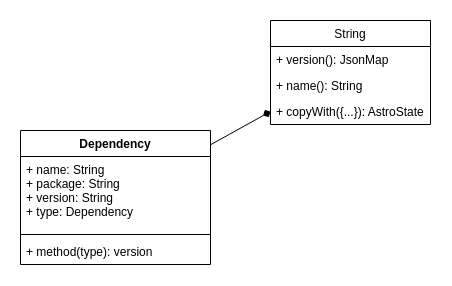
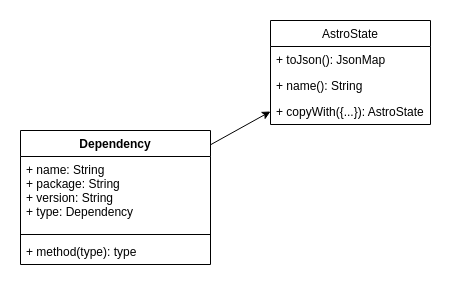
node "String": label "String" -> "AstroState"
node "+ version(): JsonMap": label "+ version(): JsonMap" -> "+ toJson(): JsonMap"
edge "Dependency" -> "+ copyWith({...}): AstroState": arrowhead diamond -> classic
node "+ method(type): version": label "+ method(type): version" -> "+ method(type): type"
